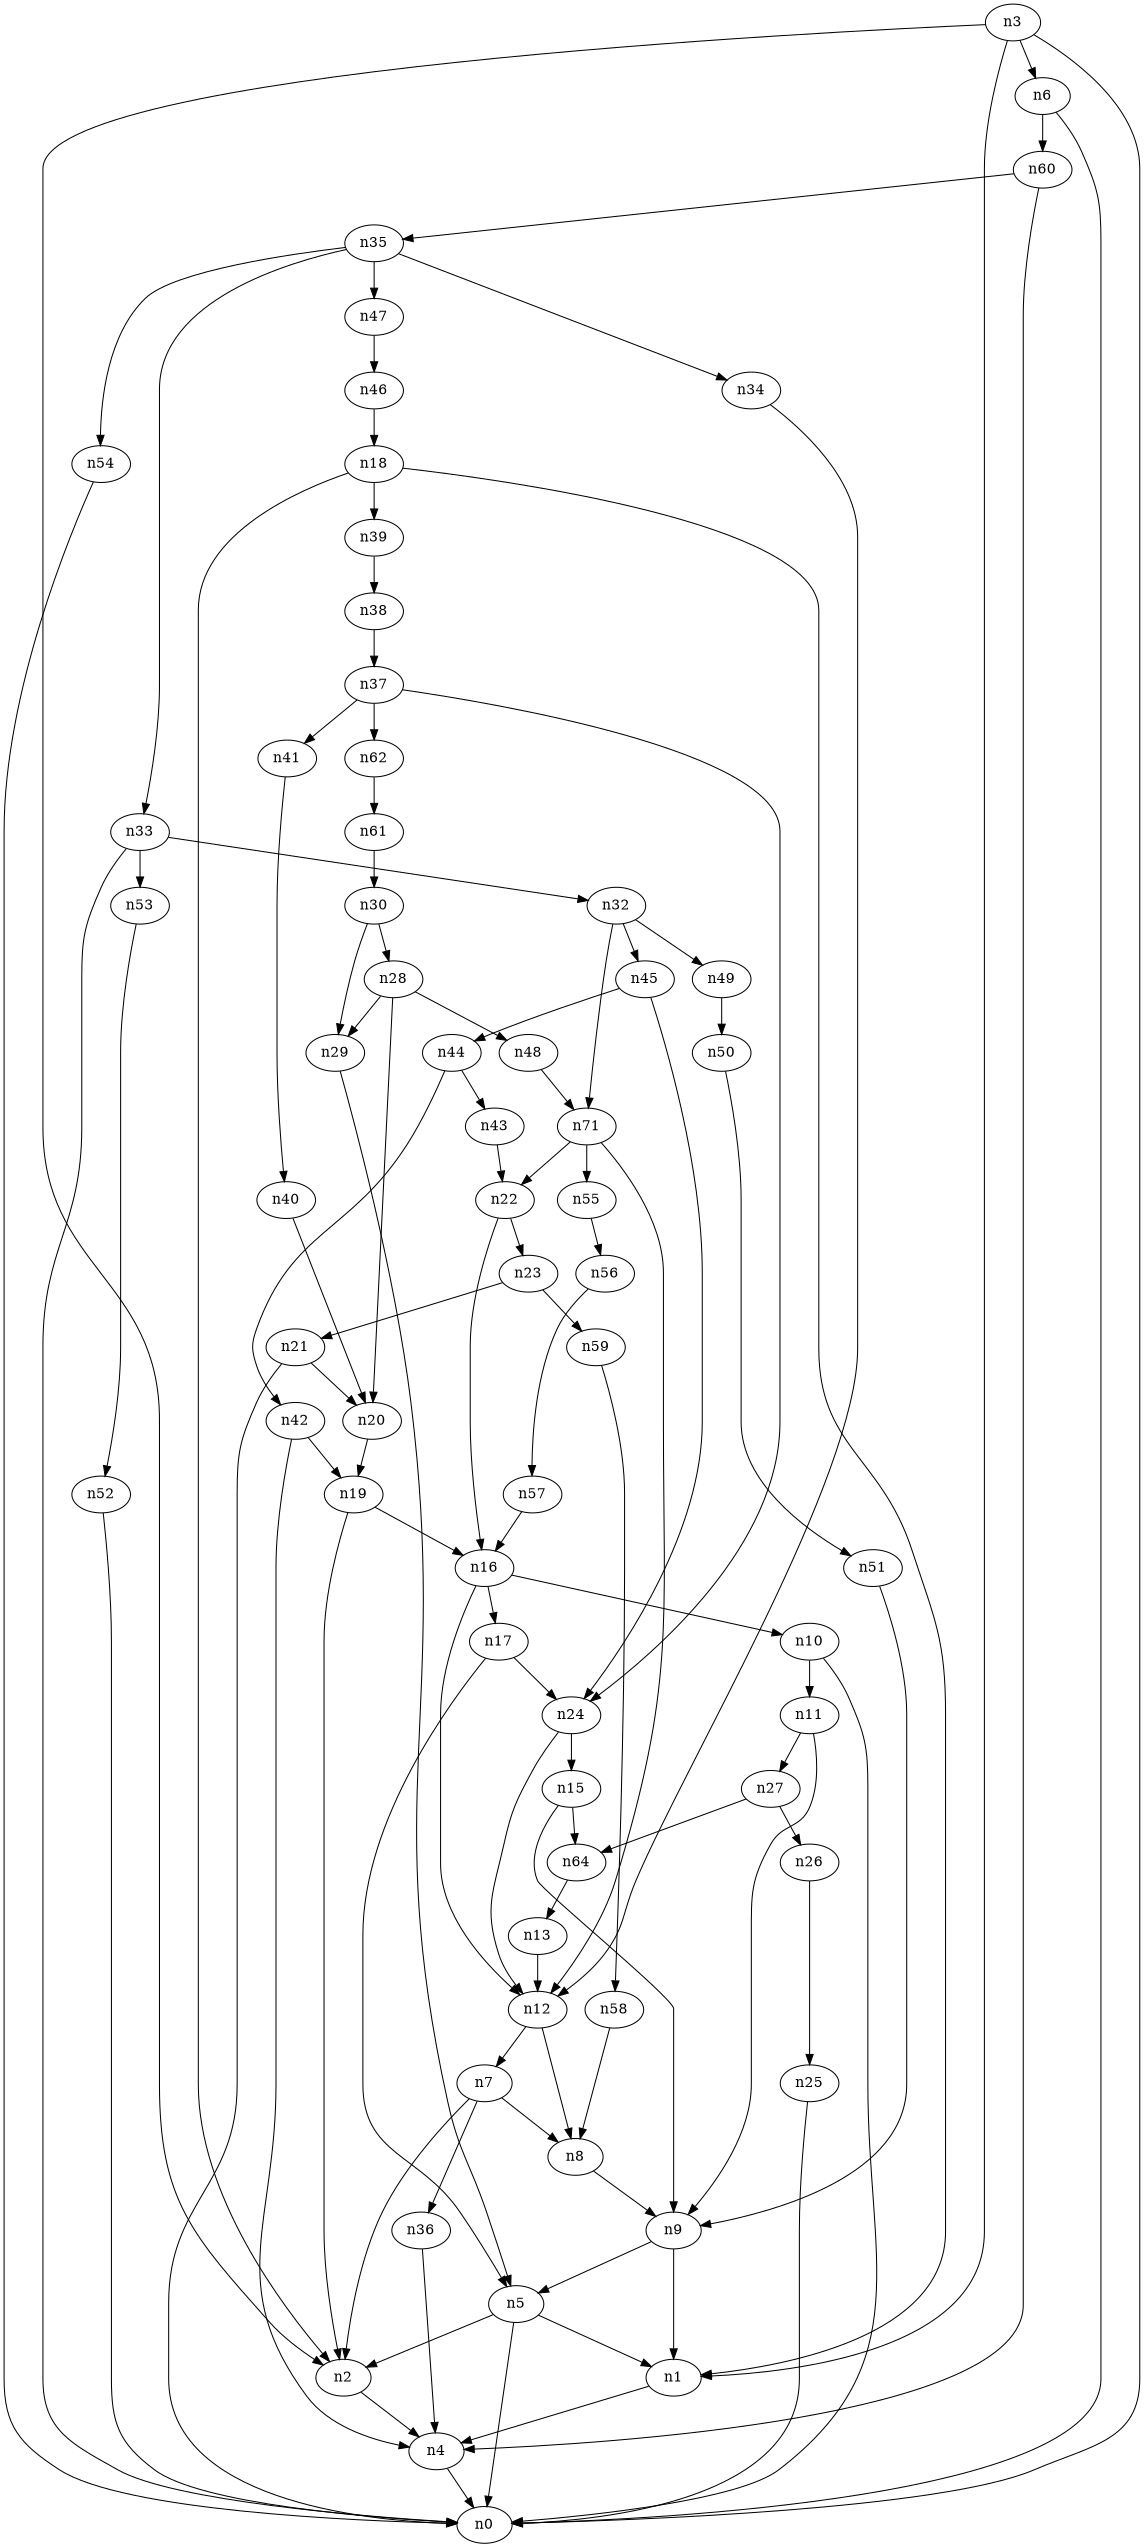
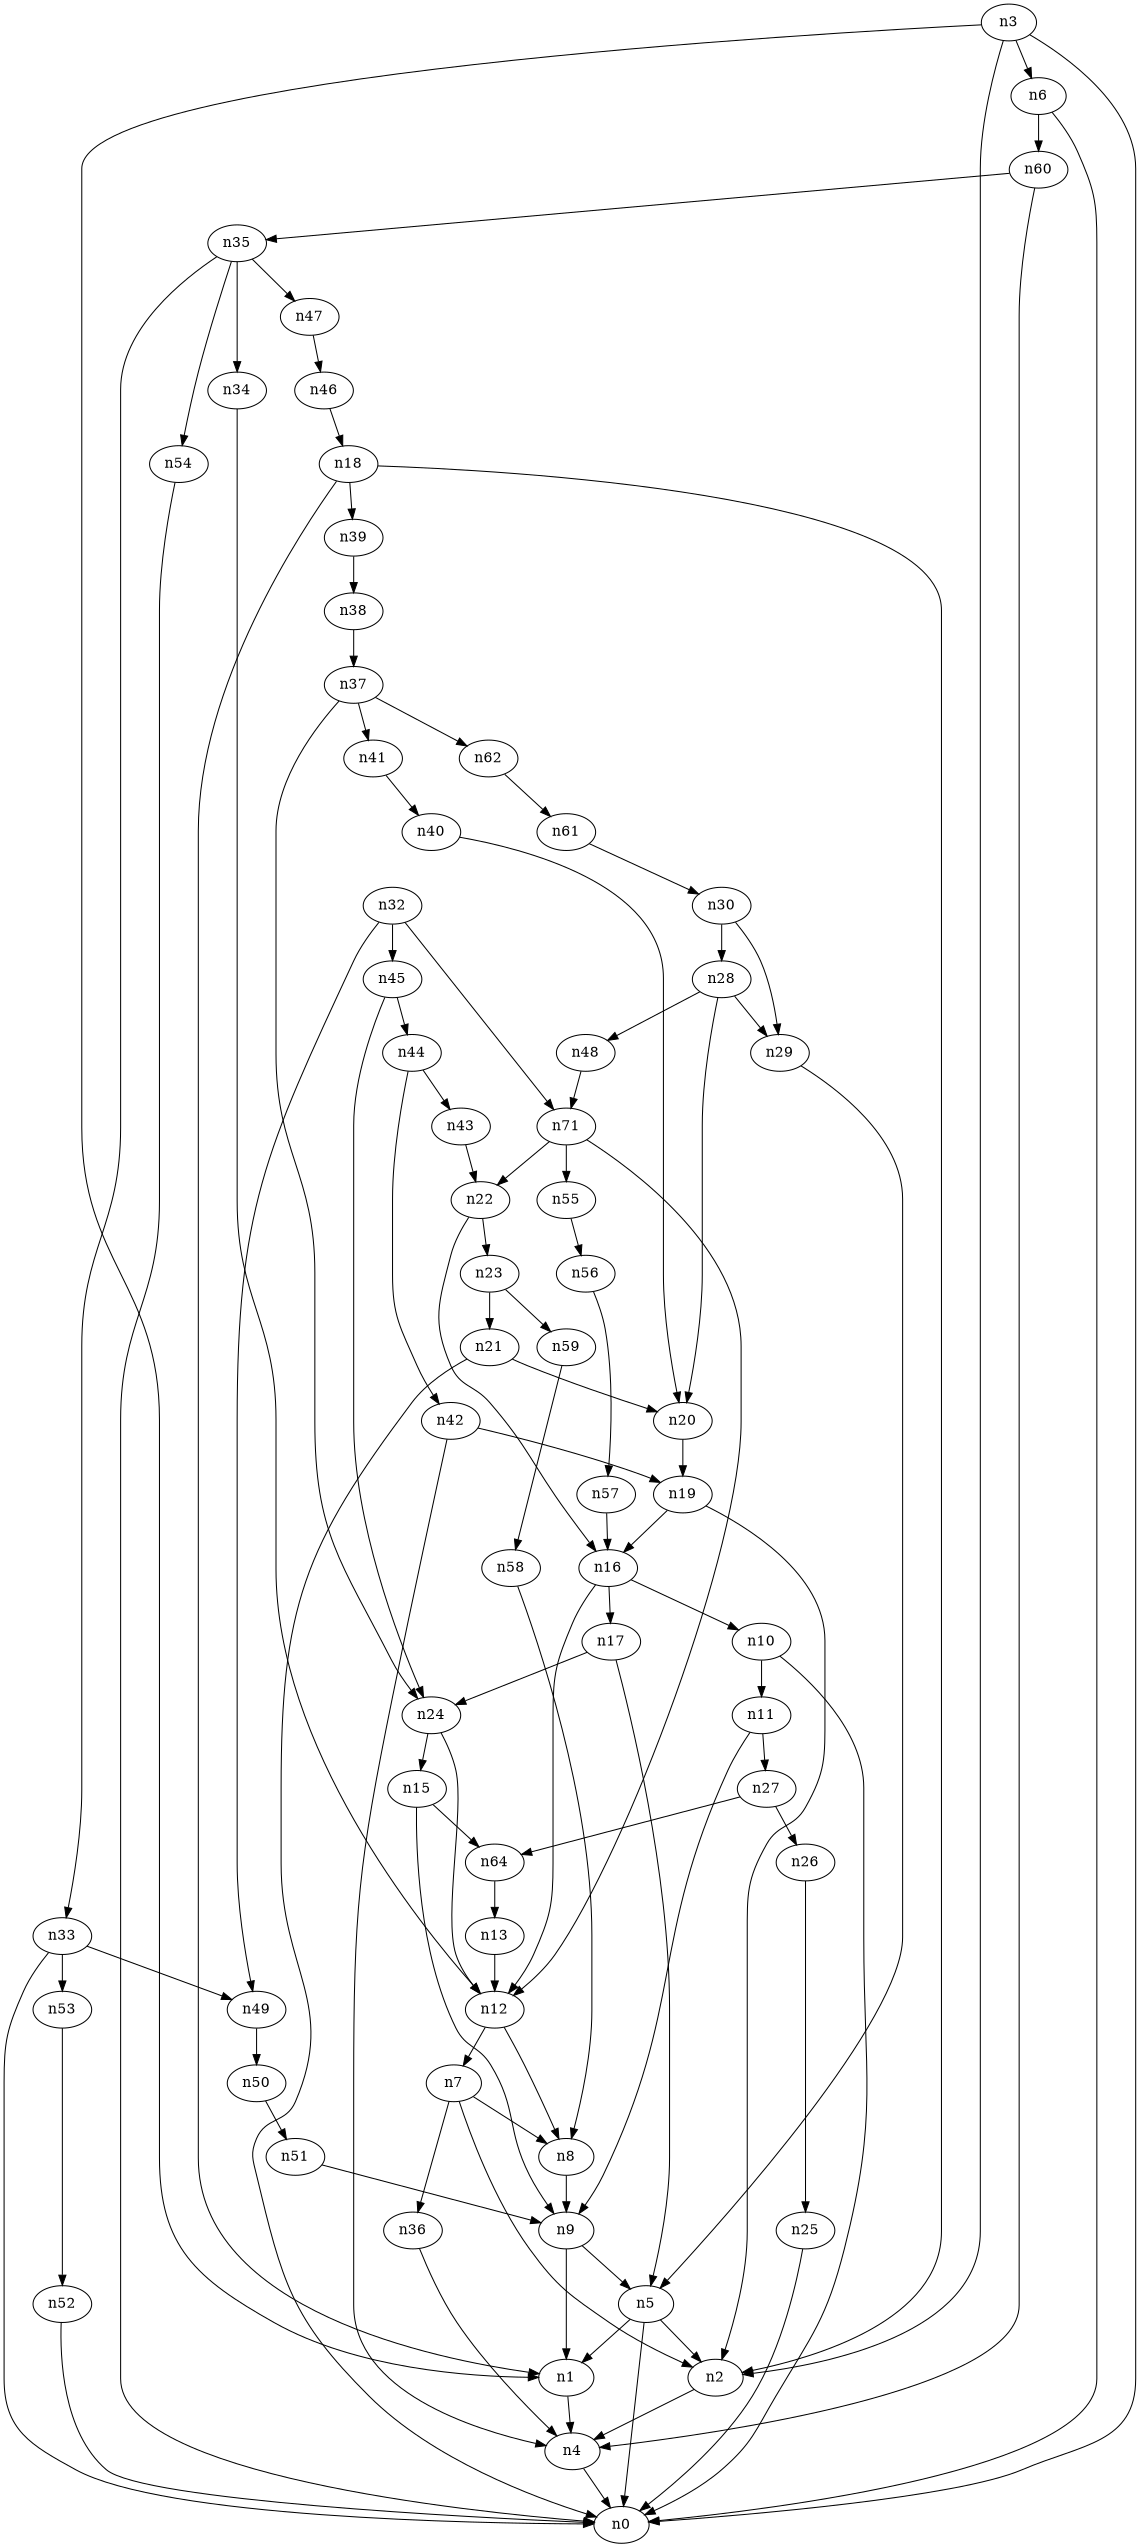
edge "n33" -> "n32": now "n33" -> "n49"
